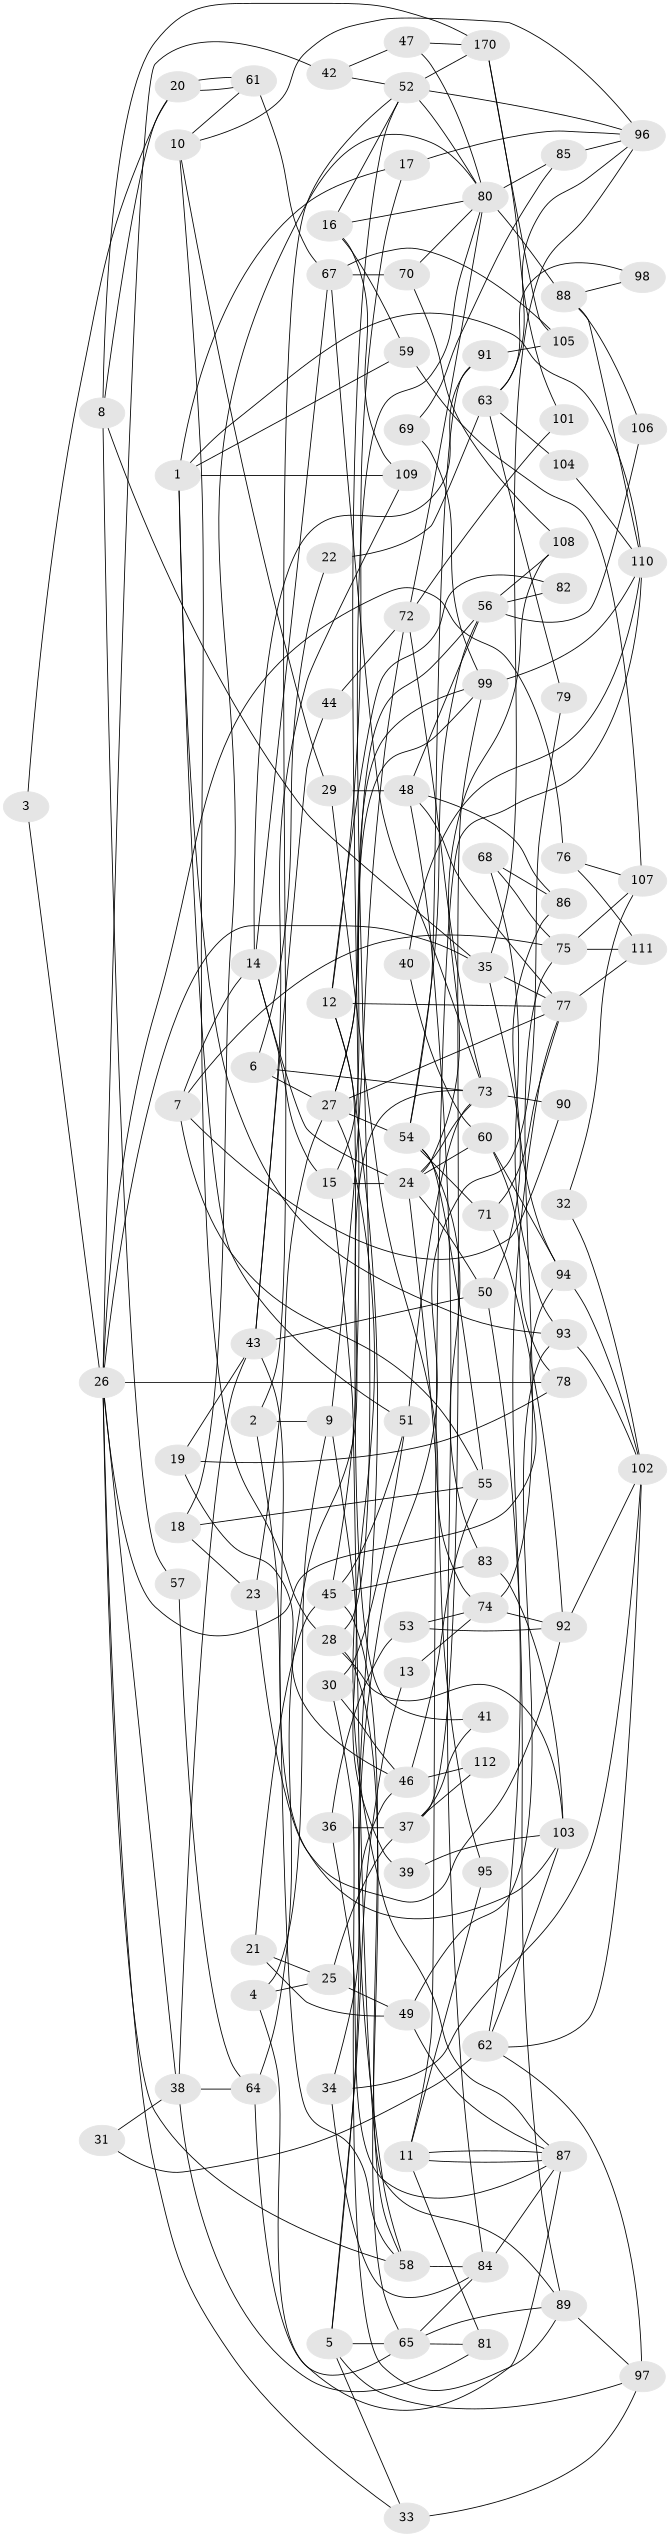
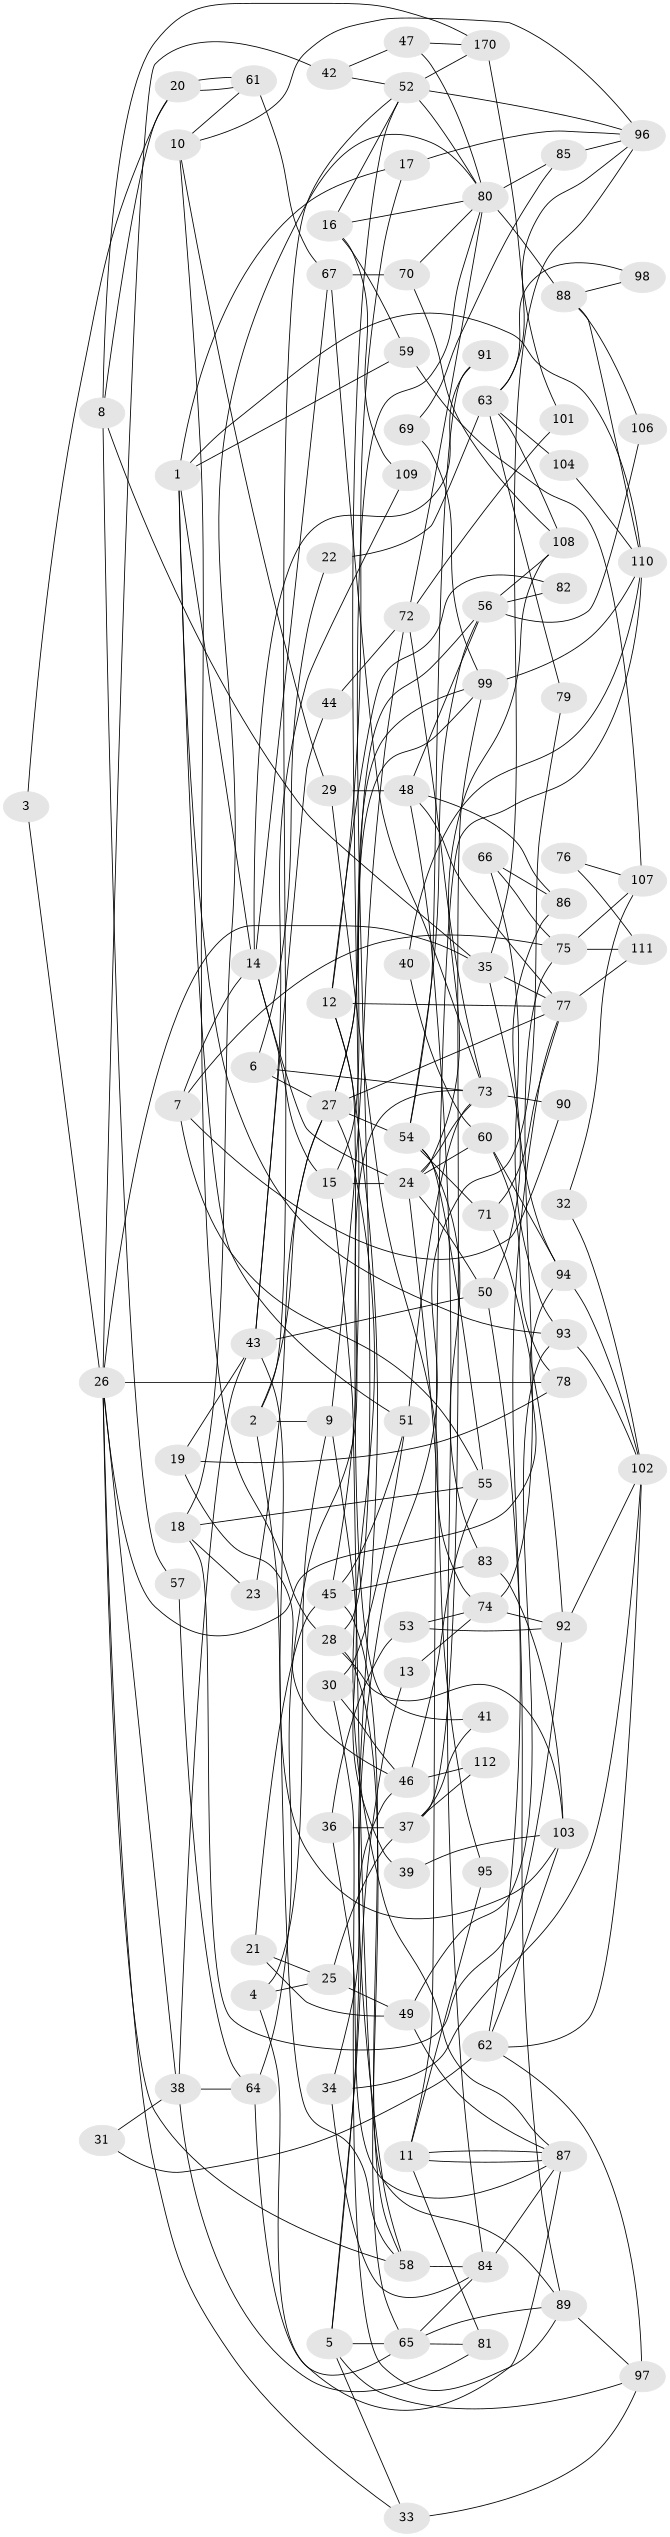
node "105": removed
edge "63" -- "108": added
edge "1" -- "109": now "1" -- "14"
edge "76" -- "26": removed
node "68": label "68" -> "66"
edge "27" -- "2": added
edge "23" -- "92": now "18" -- "92"
